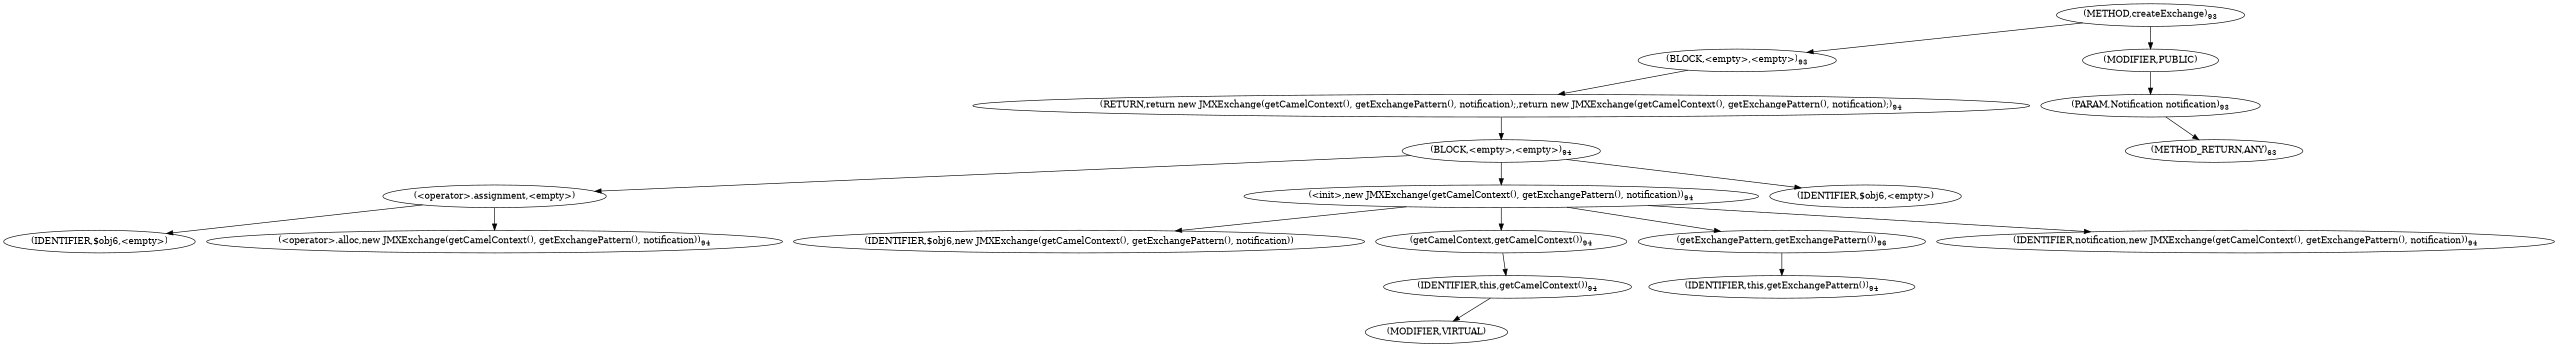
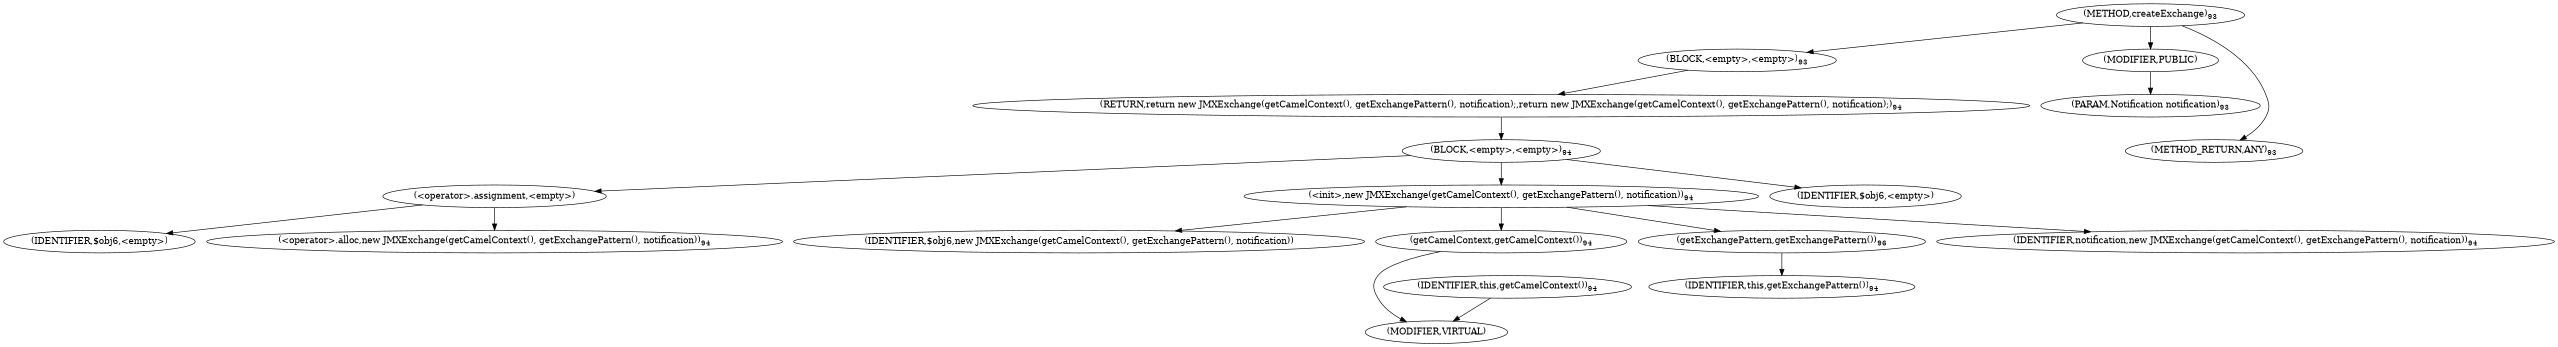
edge "(PARAM,Notification notification)" -> "(METHOD_RETURN,ANY)": now "(METHOD,createExchange)" -> "(METHOD_RETURN,ANY)"
node "(METHOD_RETURN,ANY)": text "63" -> "93"
edge "(getCamelContext,getCamelContext())" -> "(IDENTIFIER,this,getCamelContext())": now "(getCamelContext,getCamelContext())" -> "(MODIFIER,VIRTUAL)"
